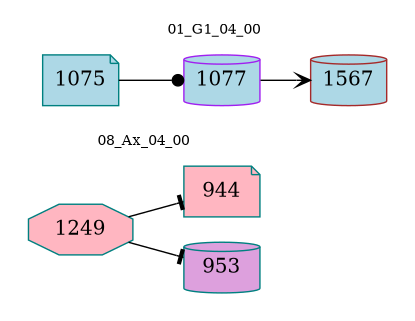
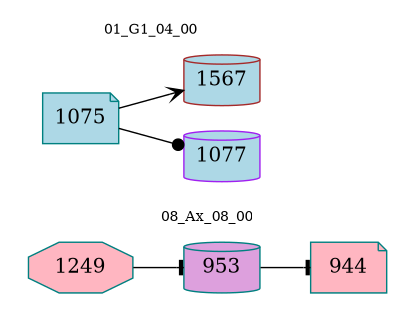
edge "1077" -> "1567": now "1075" -> "1567"
cluster "08_Ax_04_00": label "08_Ax_04_00" -> "08_Ax_08_00"
edge "1249" -> "944": now "953" -> "944"
